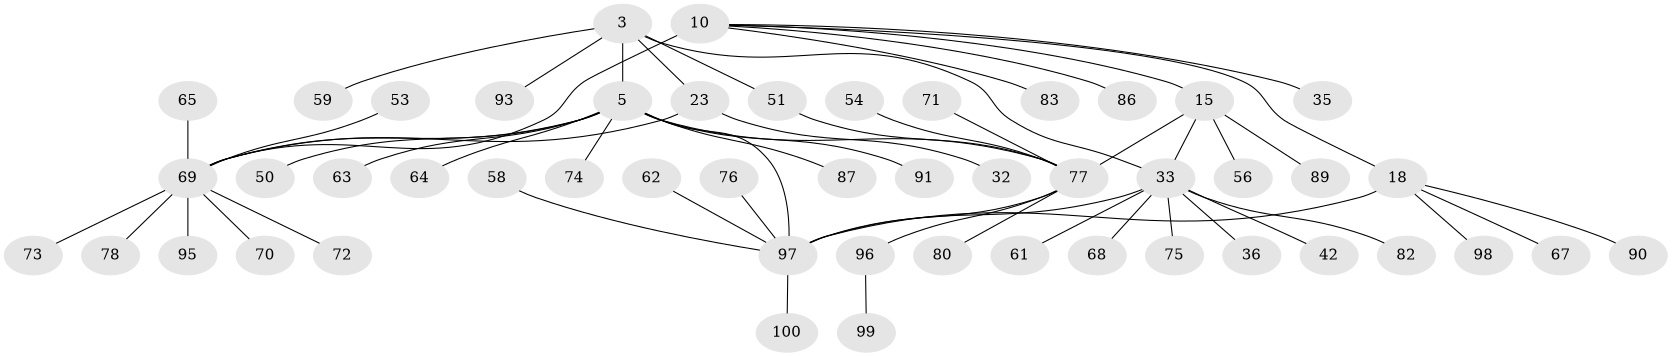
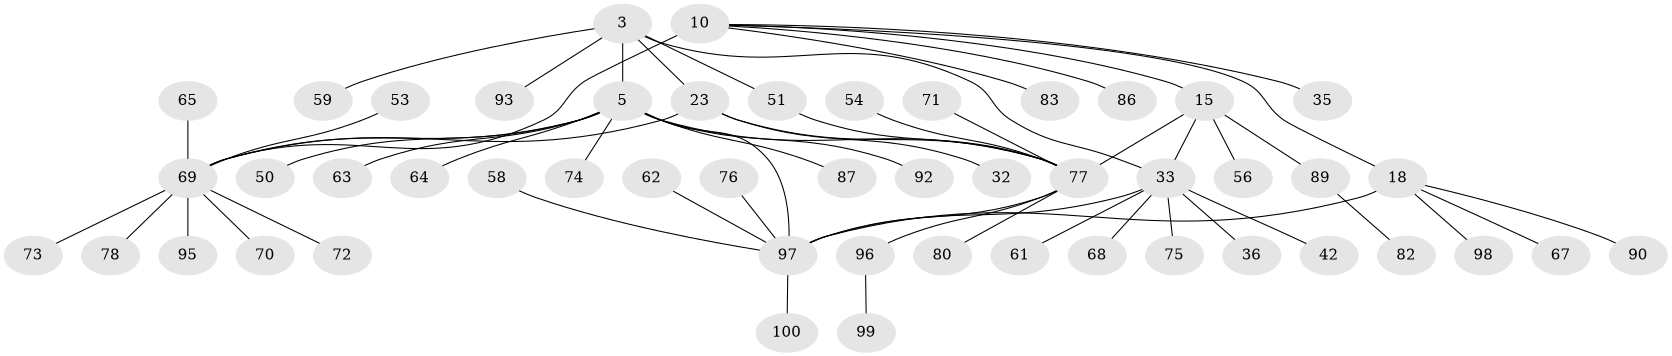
edge "23" -- "77": added
node "91": label "91" -> "92"
edge "33" -- "82": now "89" -- "82"
